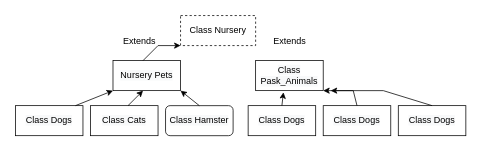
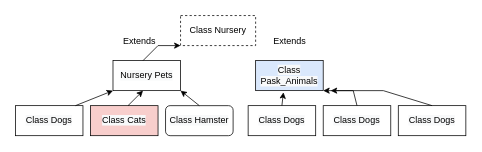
node "Class Pask_Animals": fillcolor #ffffff -> #dae8fc
node "Class Cats": fillcolor #ffffff -> #f8cecc
